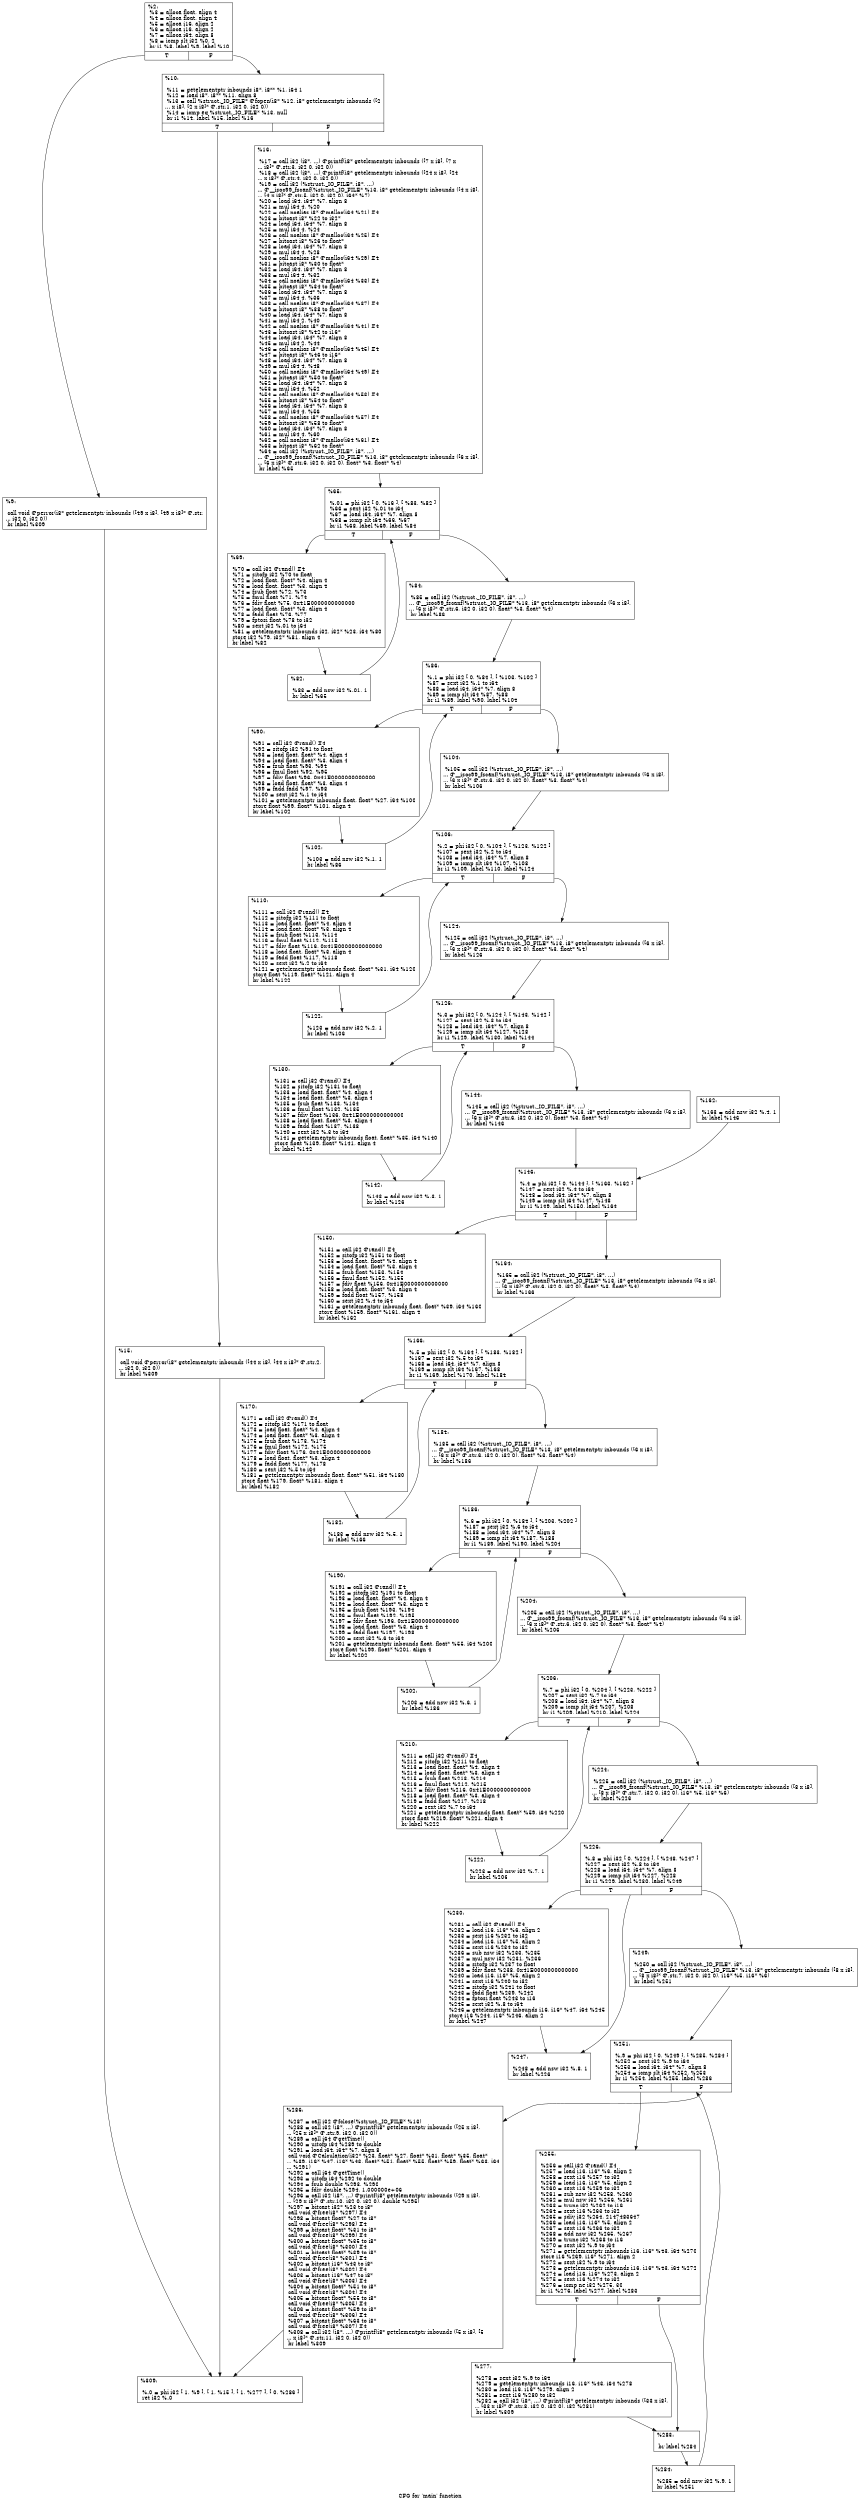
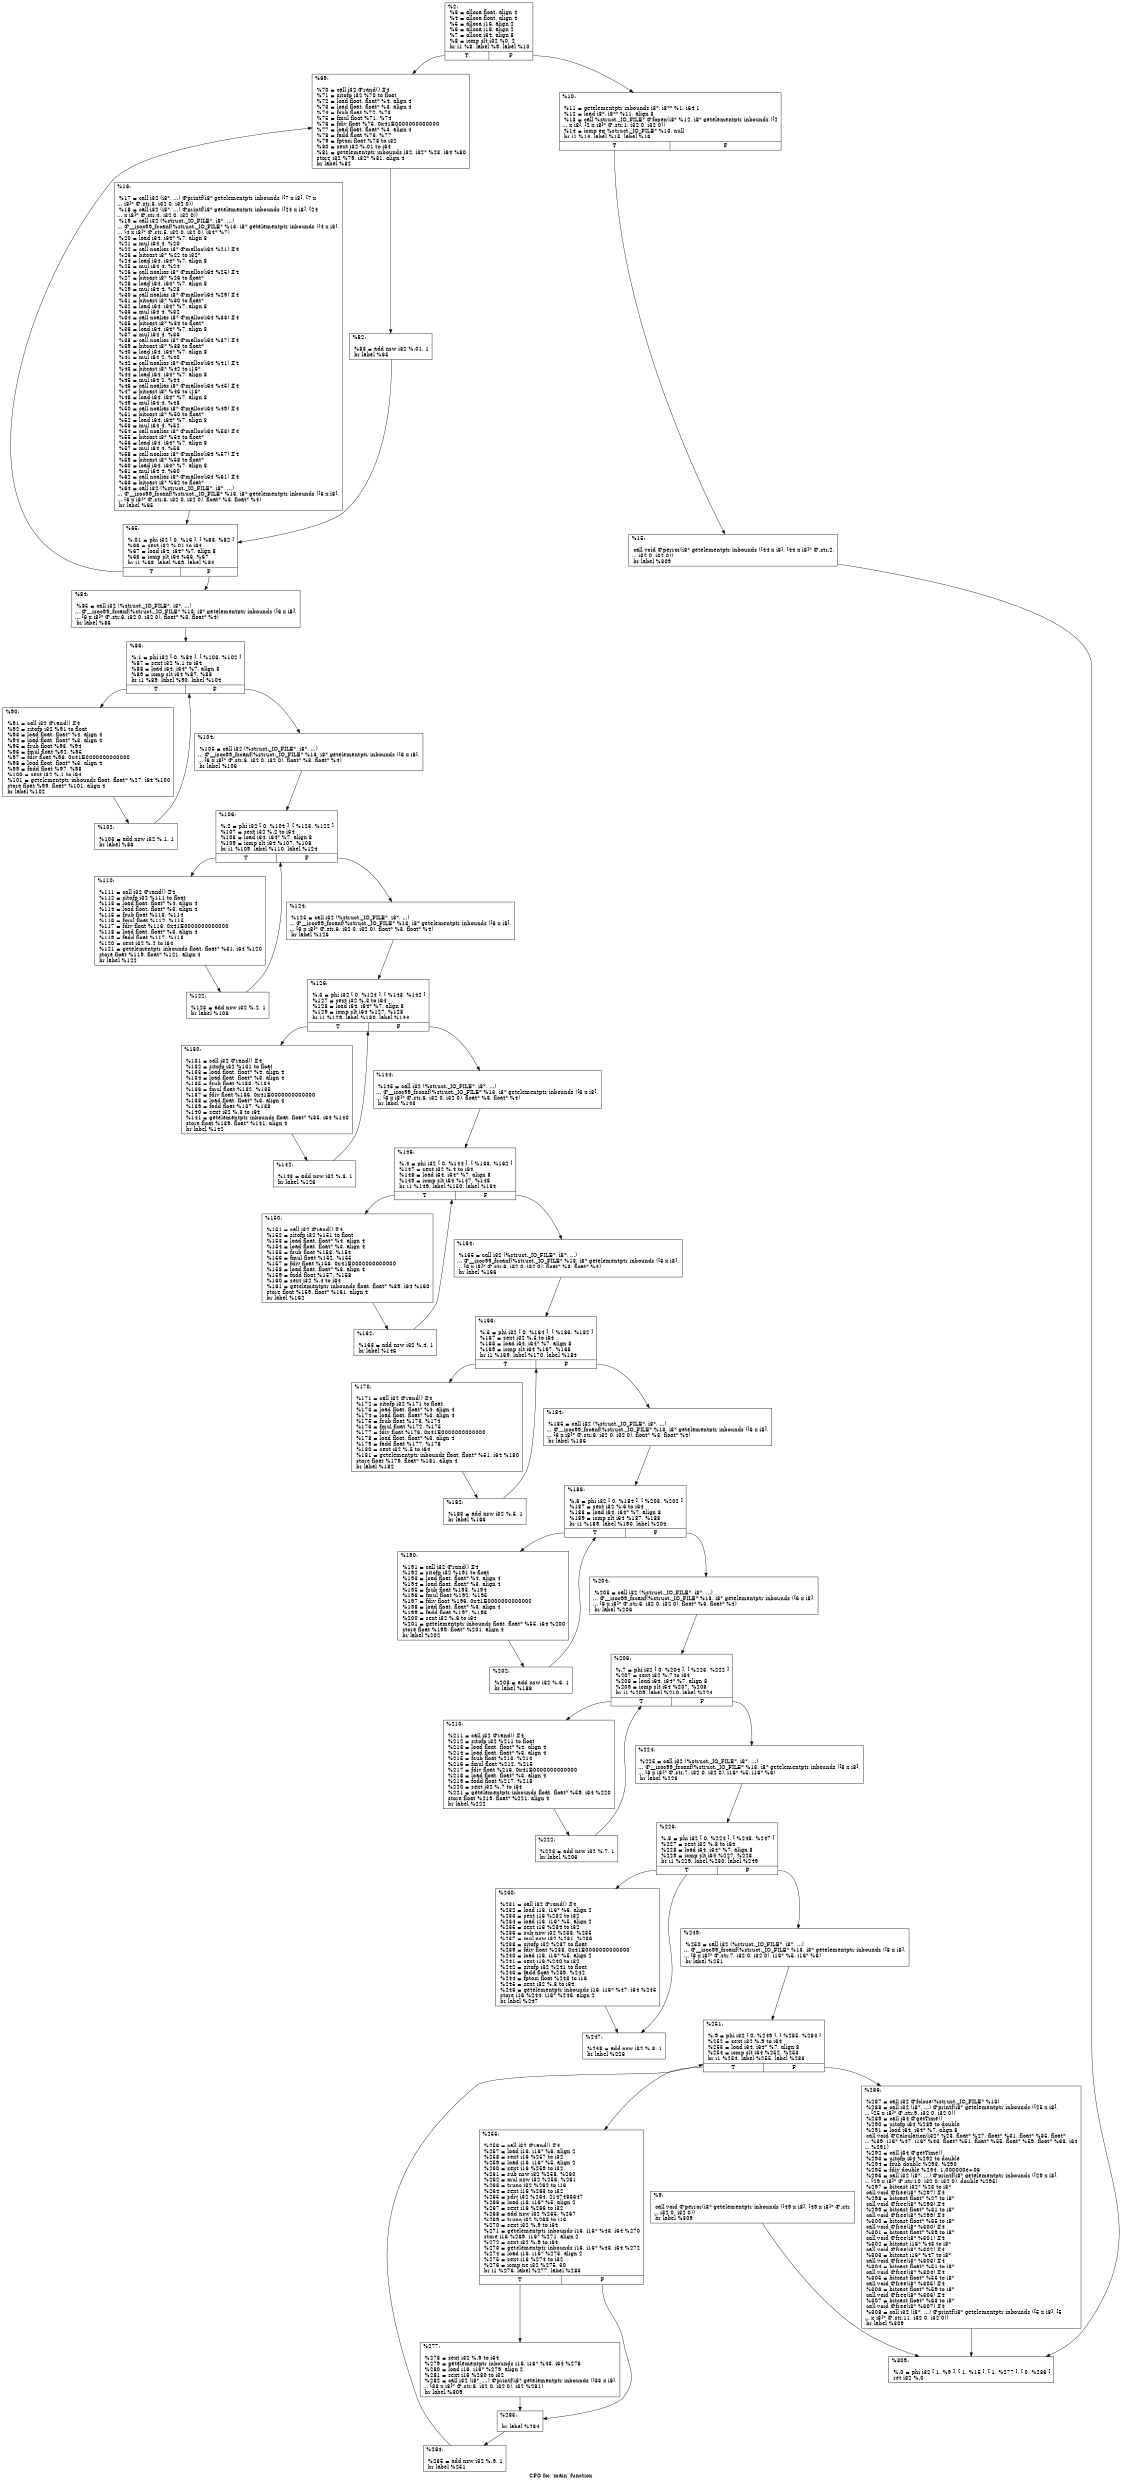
edge "%10:" -> "%16:": removed
edge "%2:" -> "%9:": now "%2:" -> "%69:"
node "%90:": text "%99 = fadd fadd %97, %98" -> "%99 = fadd float %97, %98"
edge "%150:" -> "%162:": added
